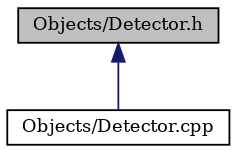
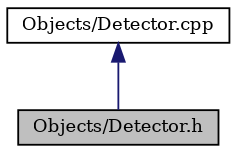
edge "Objects/Detector.cpp" -> "Objects/Detector.h": reversed
